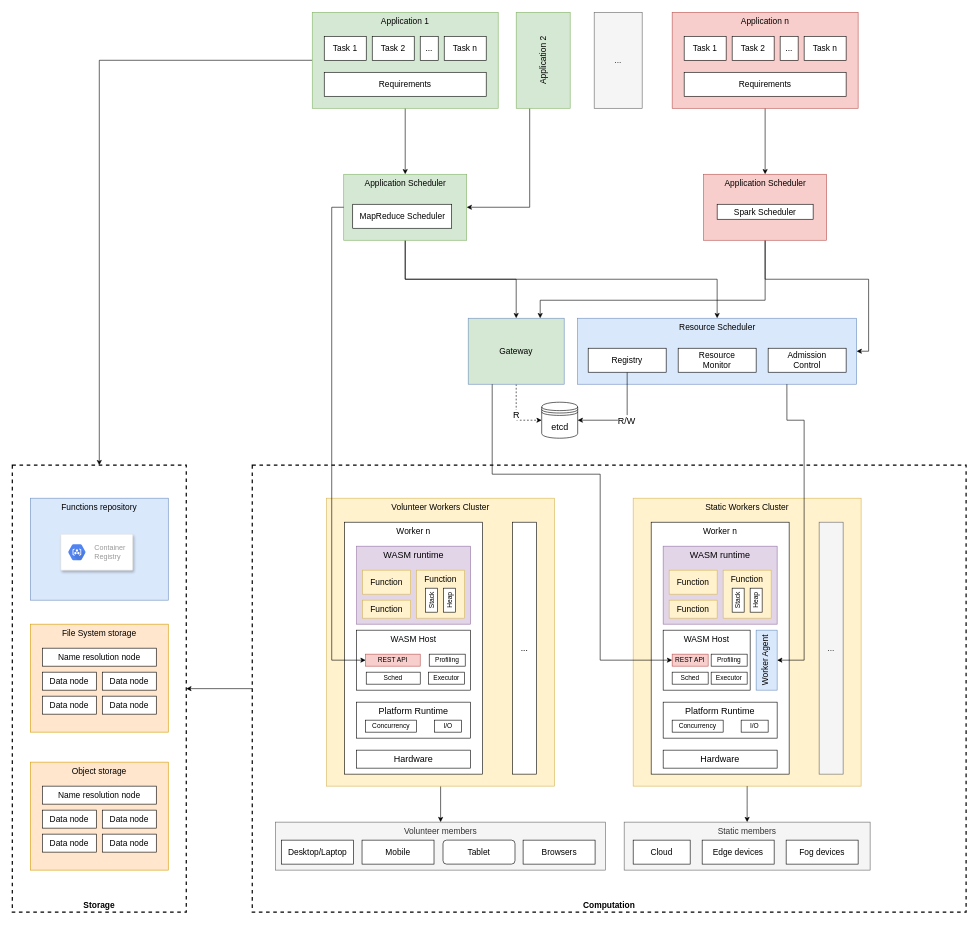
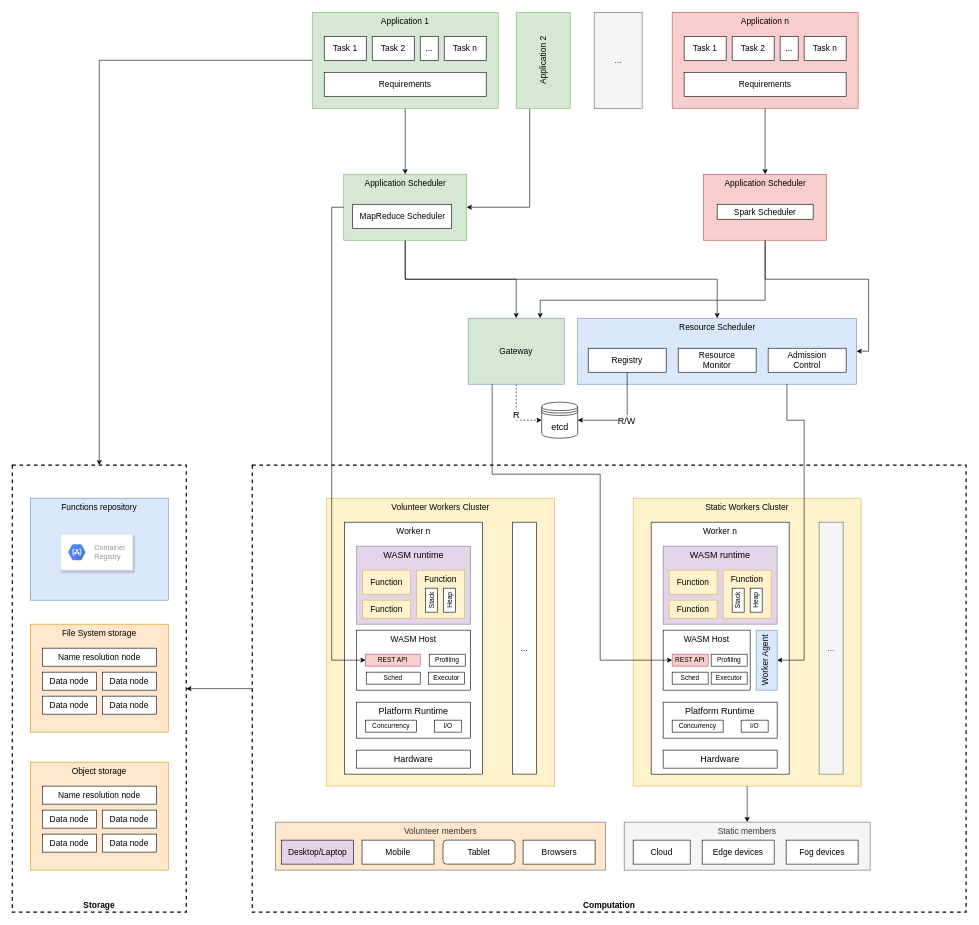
edge "Volunteer Workers Cluster" -> "Volunteer members": removed
node "Volunteer members": fillcolor #f5f5f5 -> #ffe6cc
node "Desktop/Laptop": fillcolor #ffffff -> #e1d5e7
